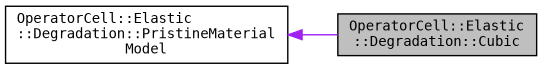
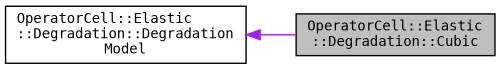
node "OperatorCell::Elastic ::Degradation::PristineMaterial Model": label "OperatorCell::Elastic ::Degradation::PristineMaterial Model" -> "OperatorCell::Elastic ::Degradation::Degradation Model"
